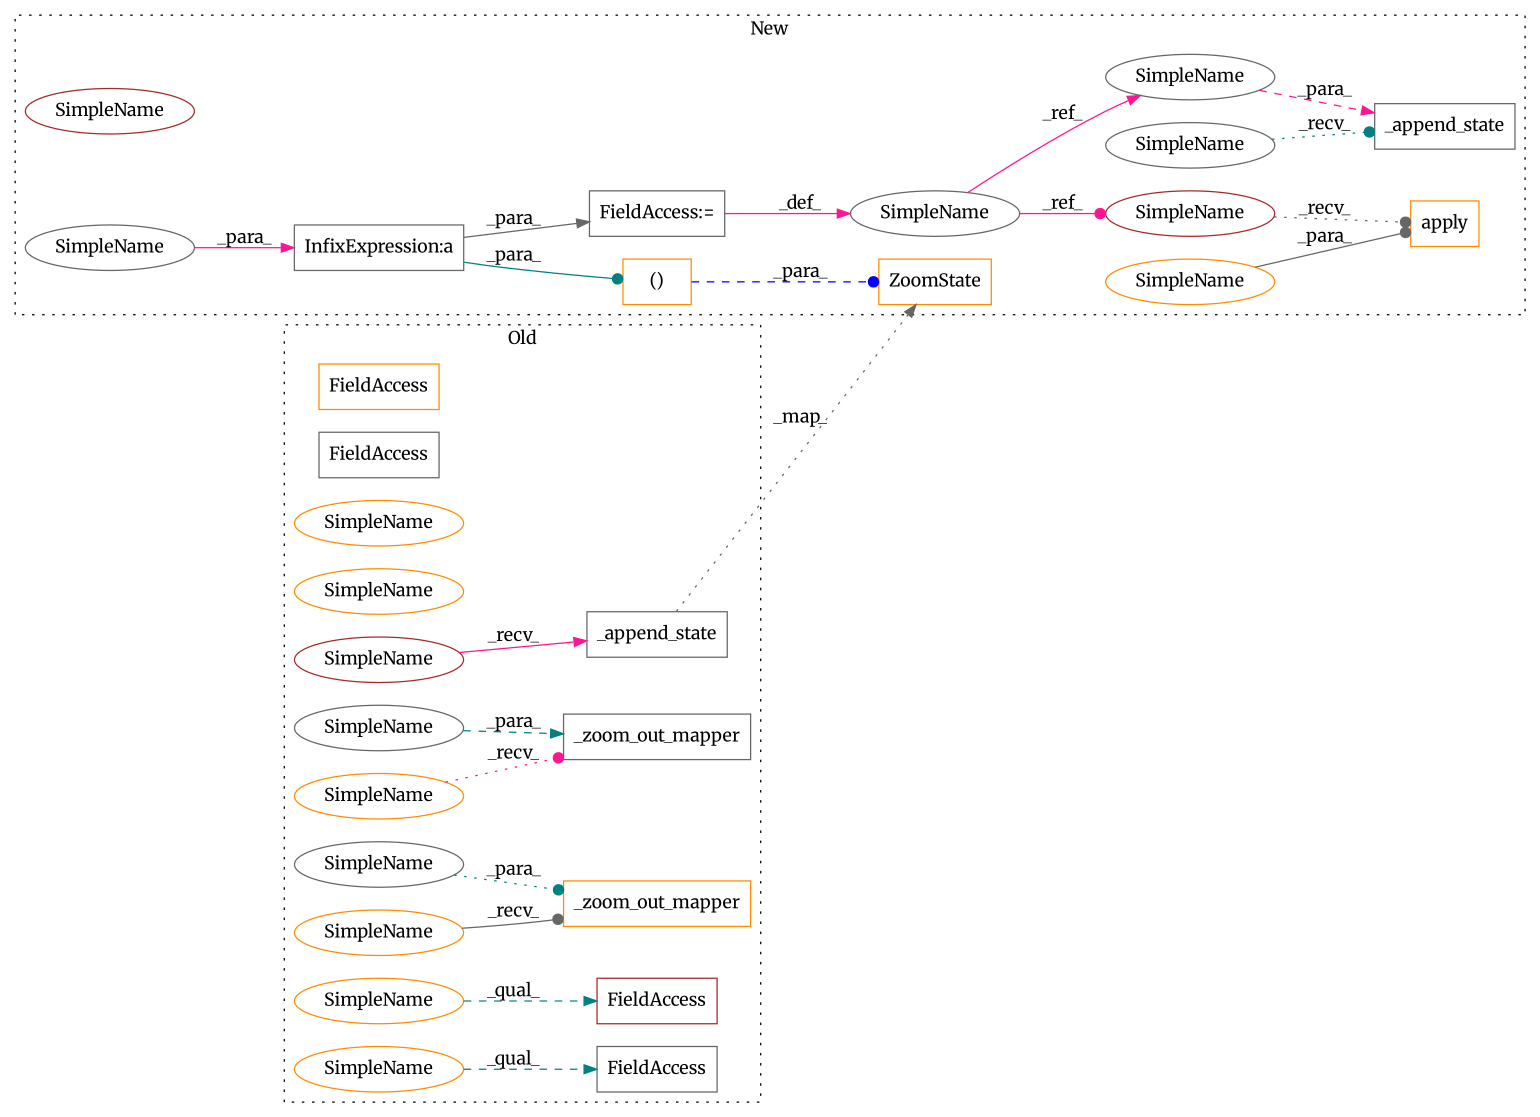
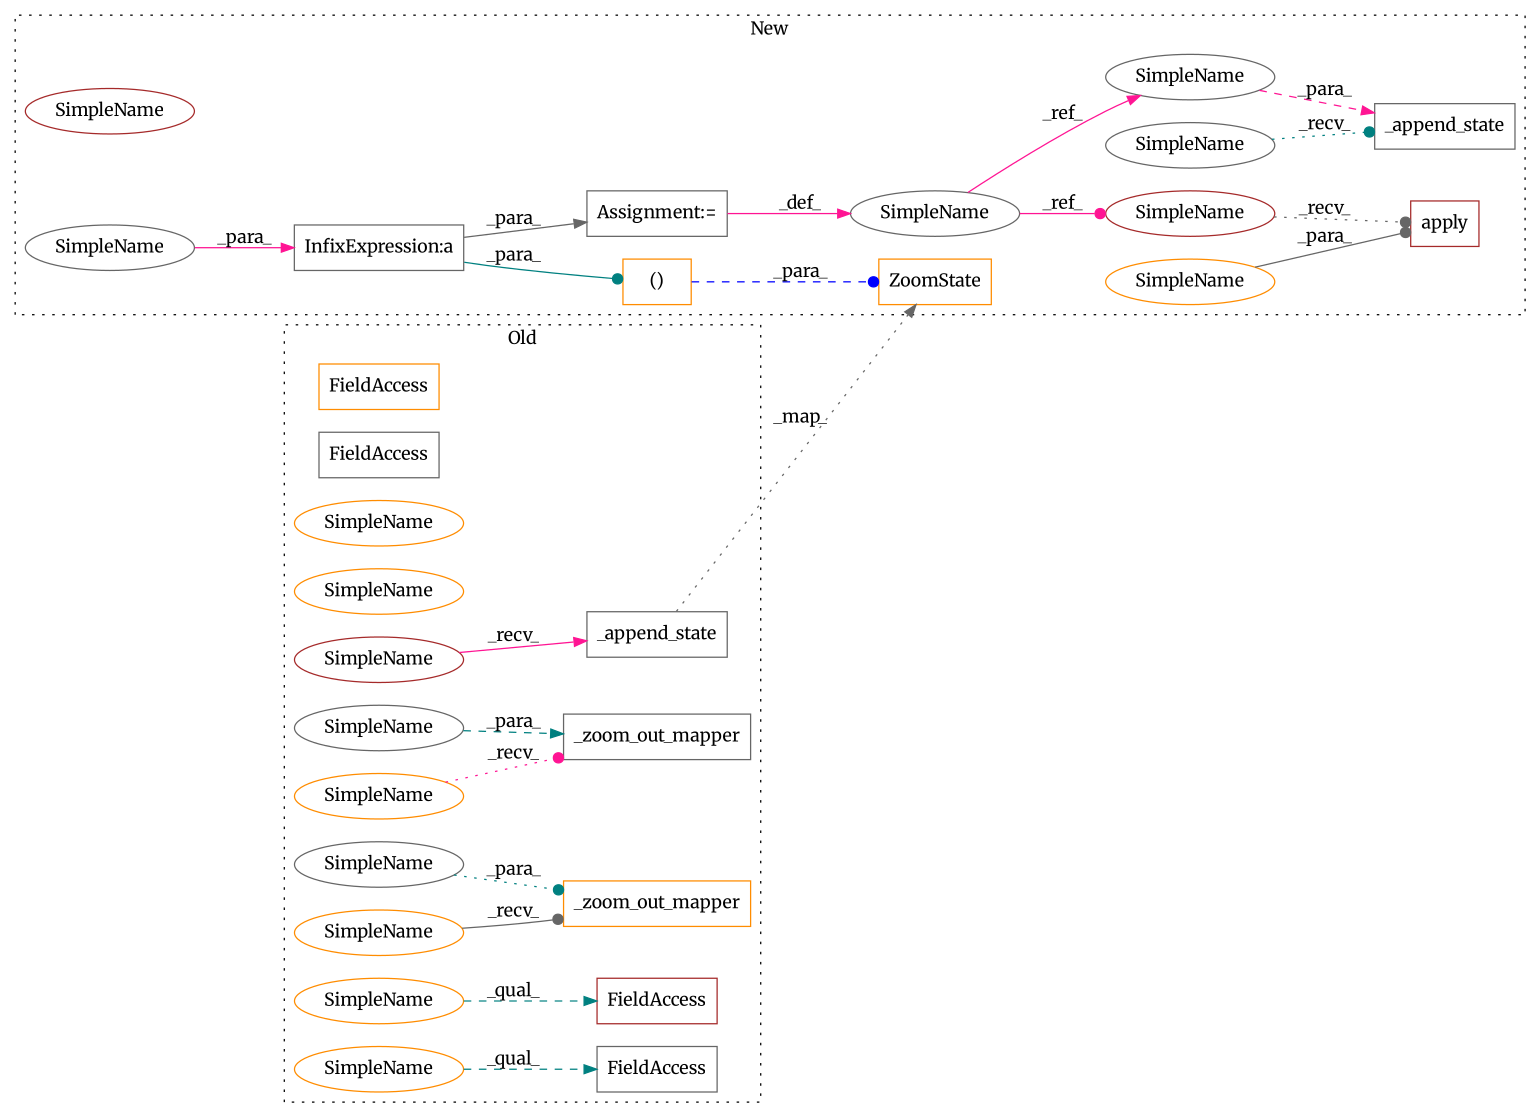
node "FieldAccess:=": label "FieldAccess:=" -> "Assignment:="
node "apply": color darkorange -> brown
